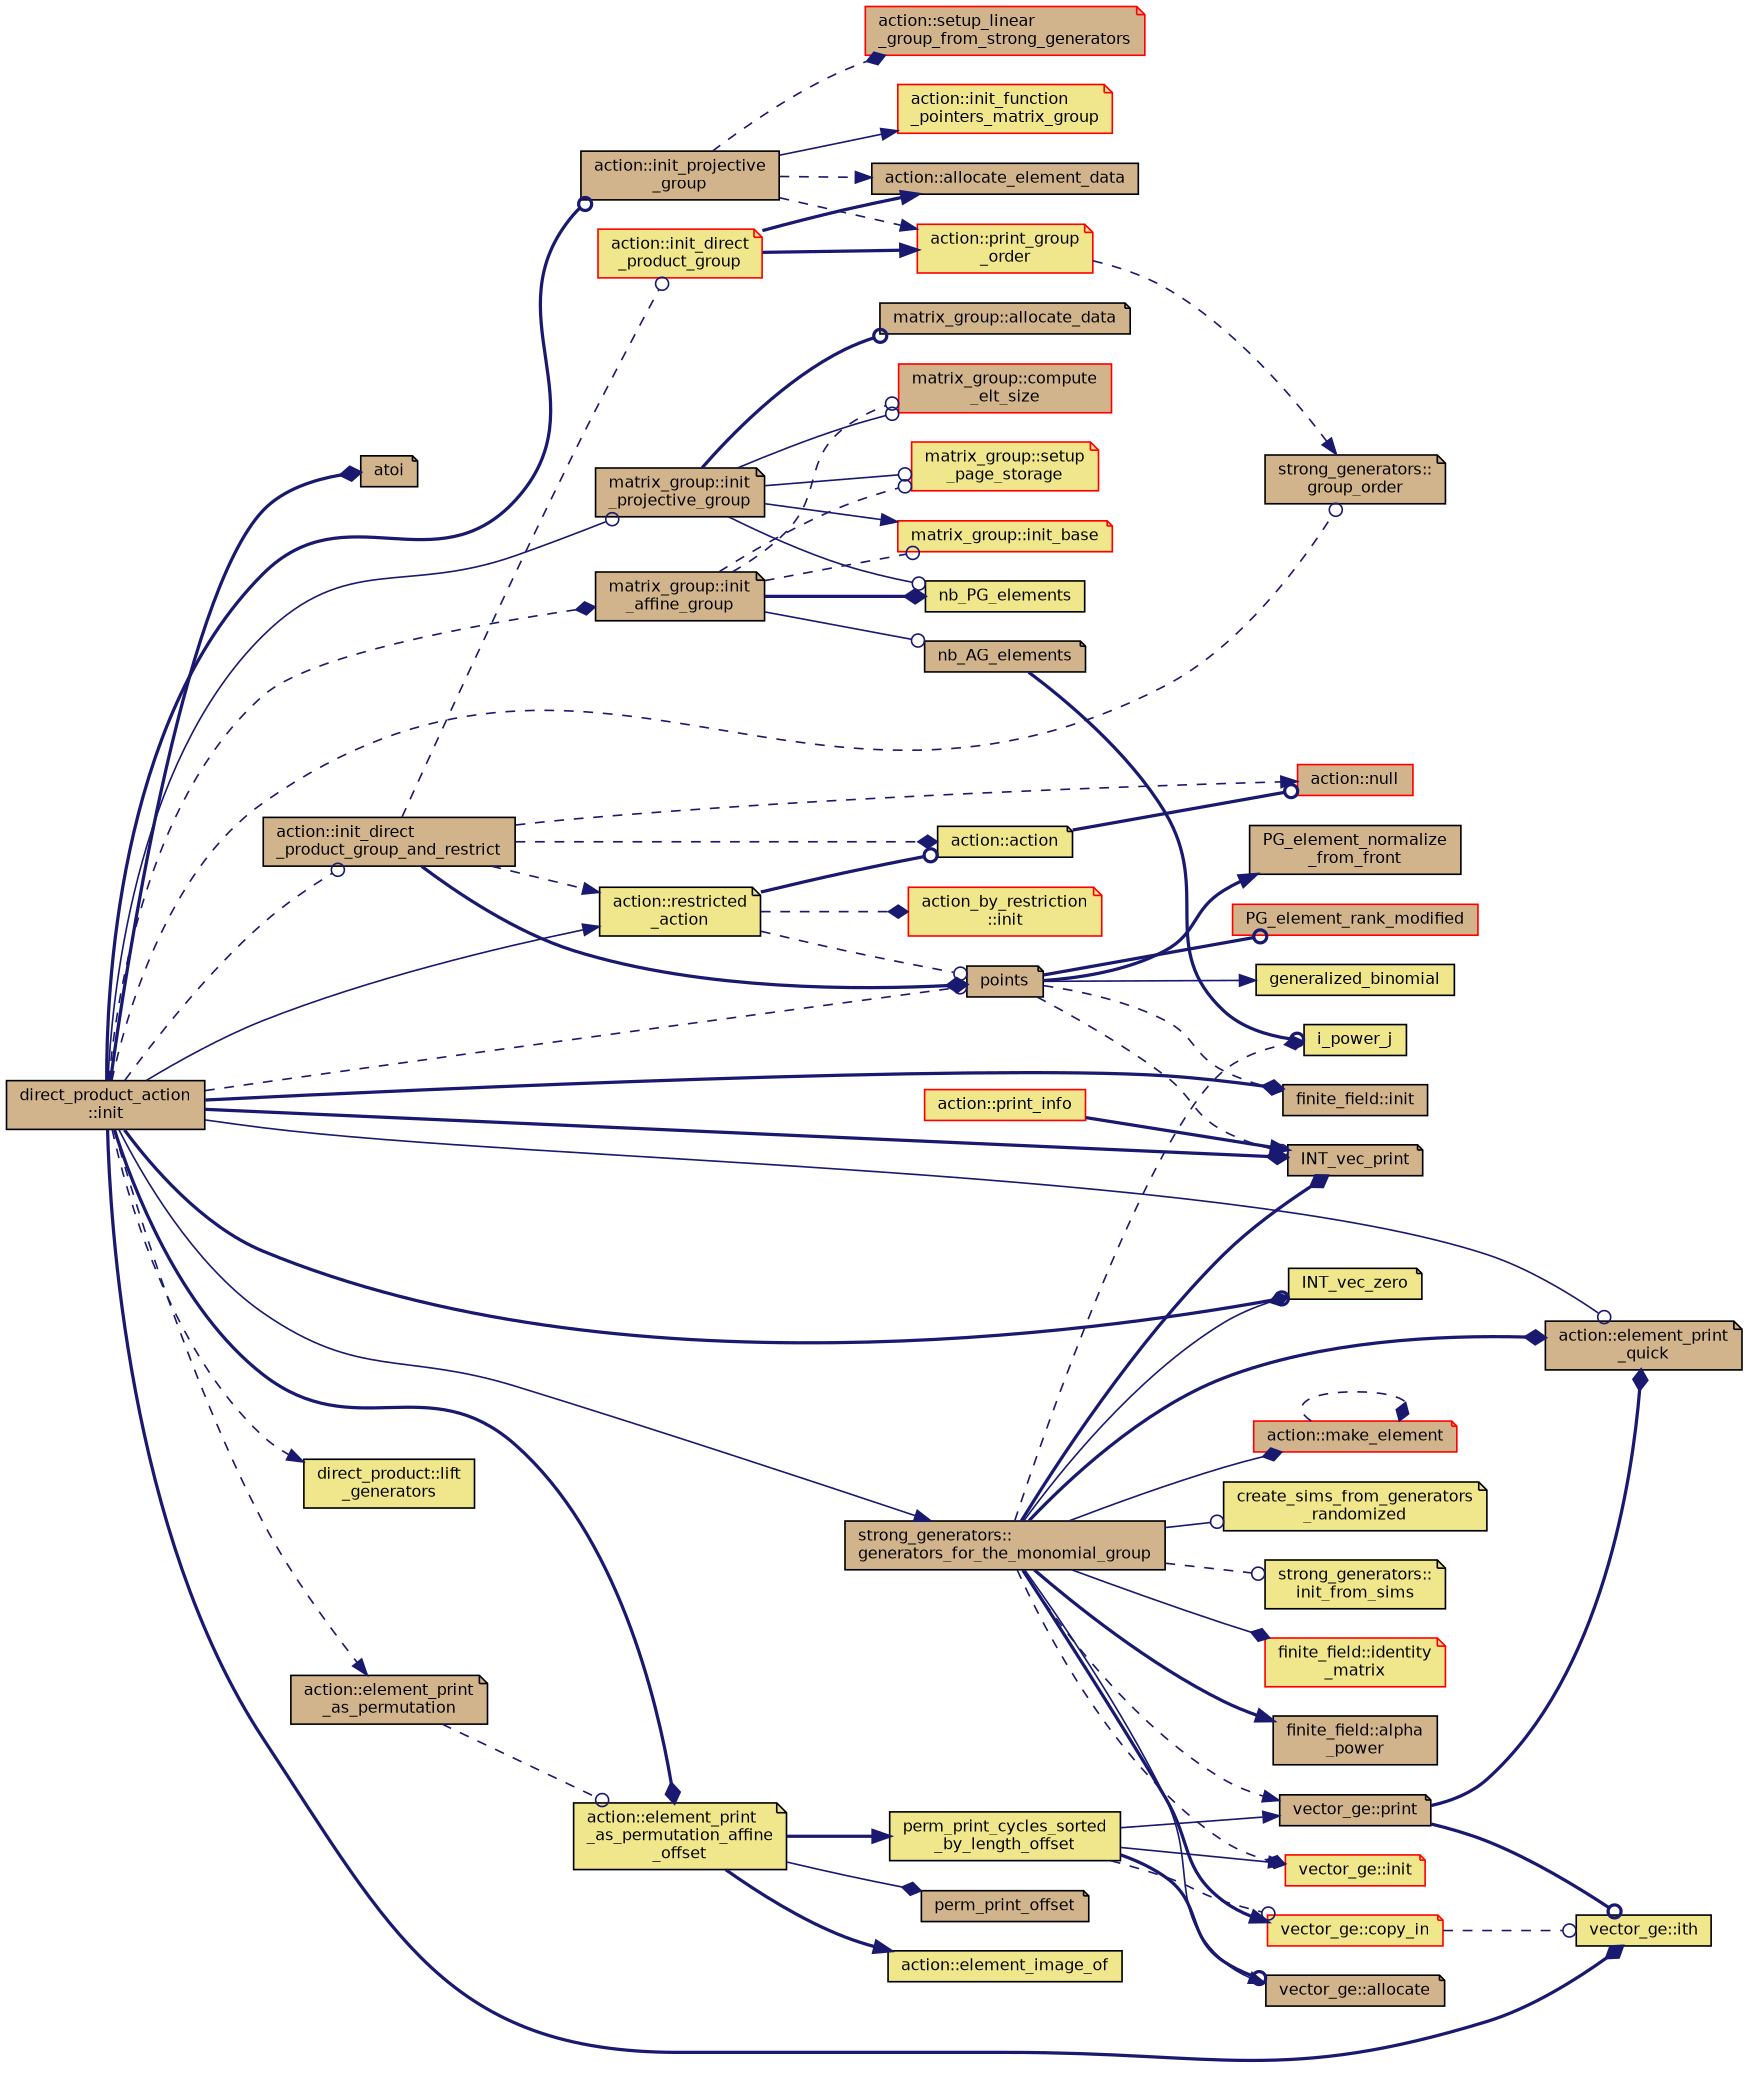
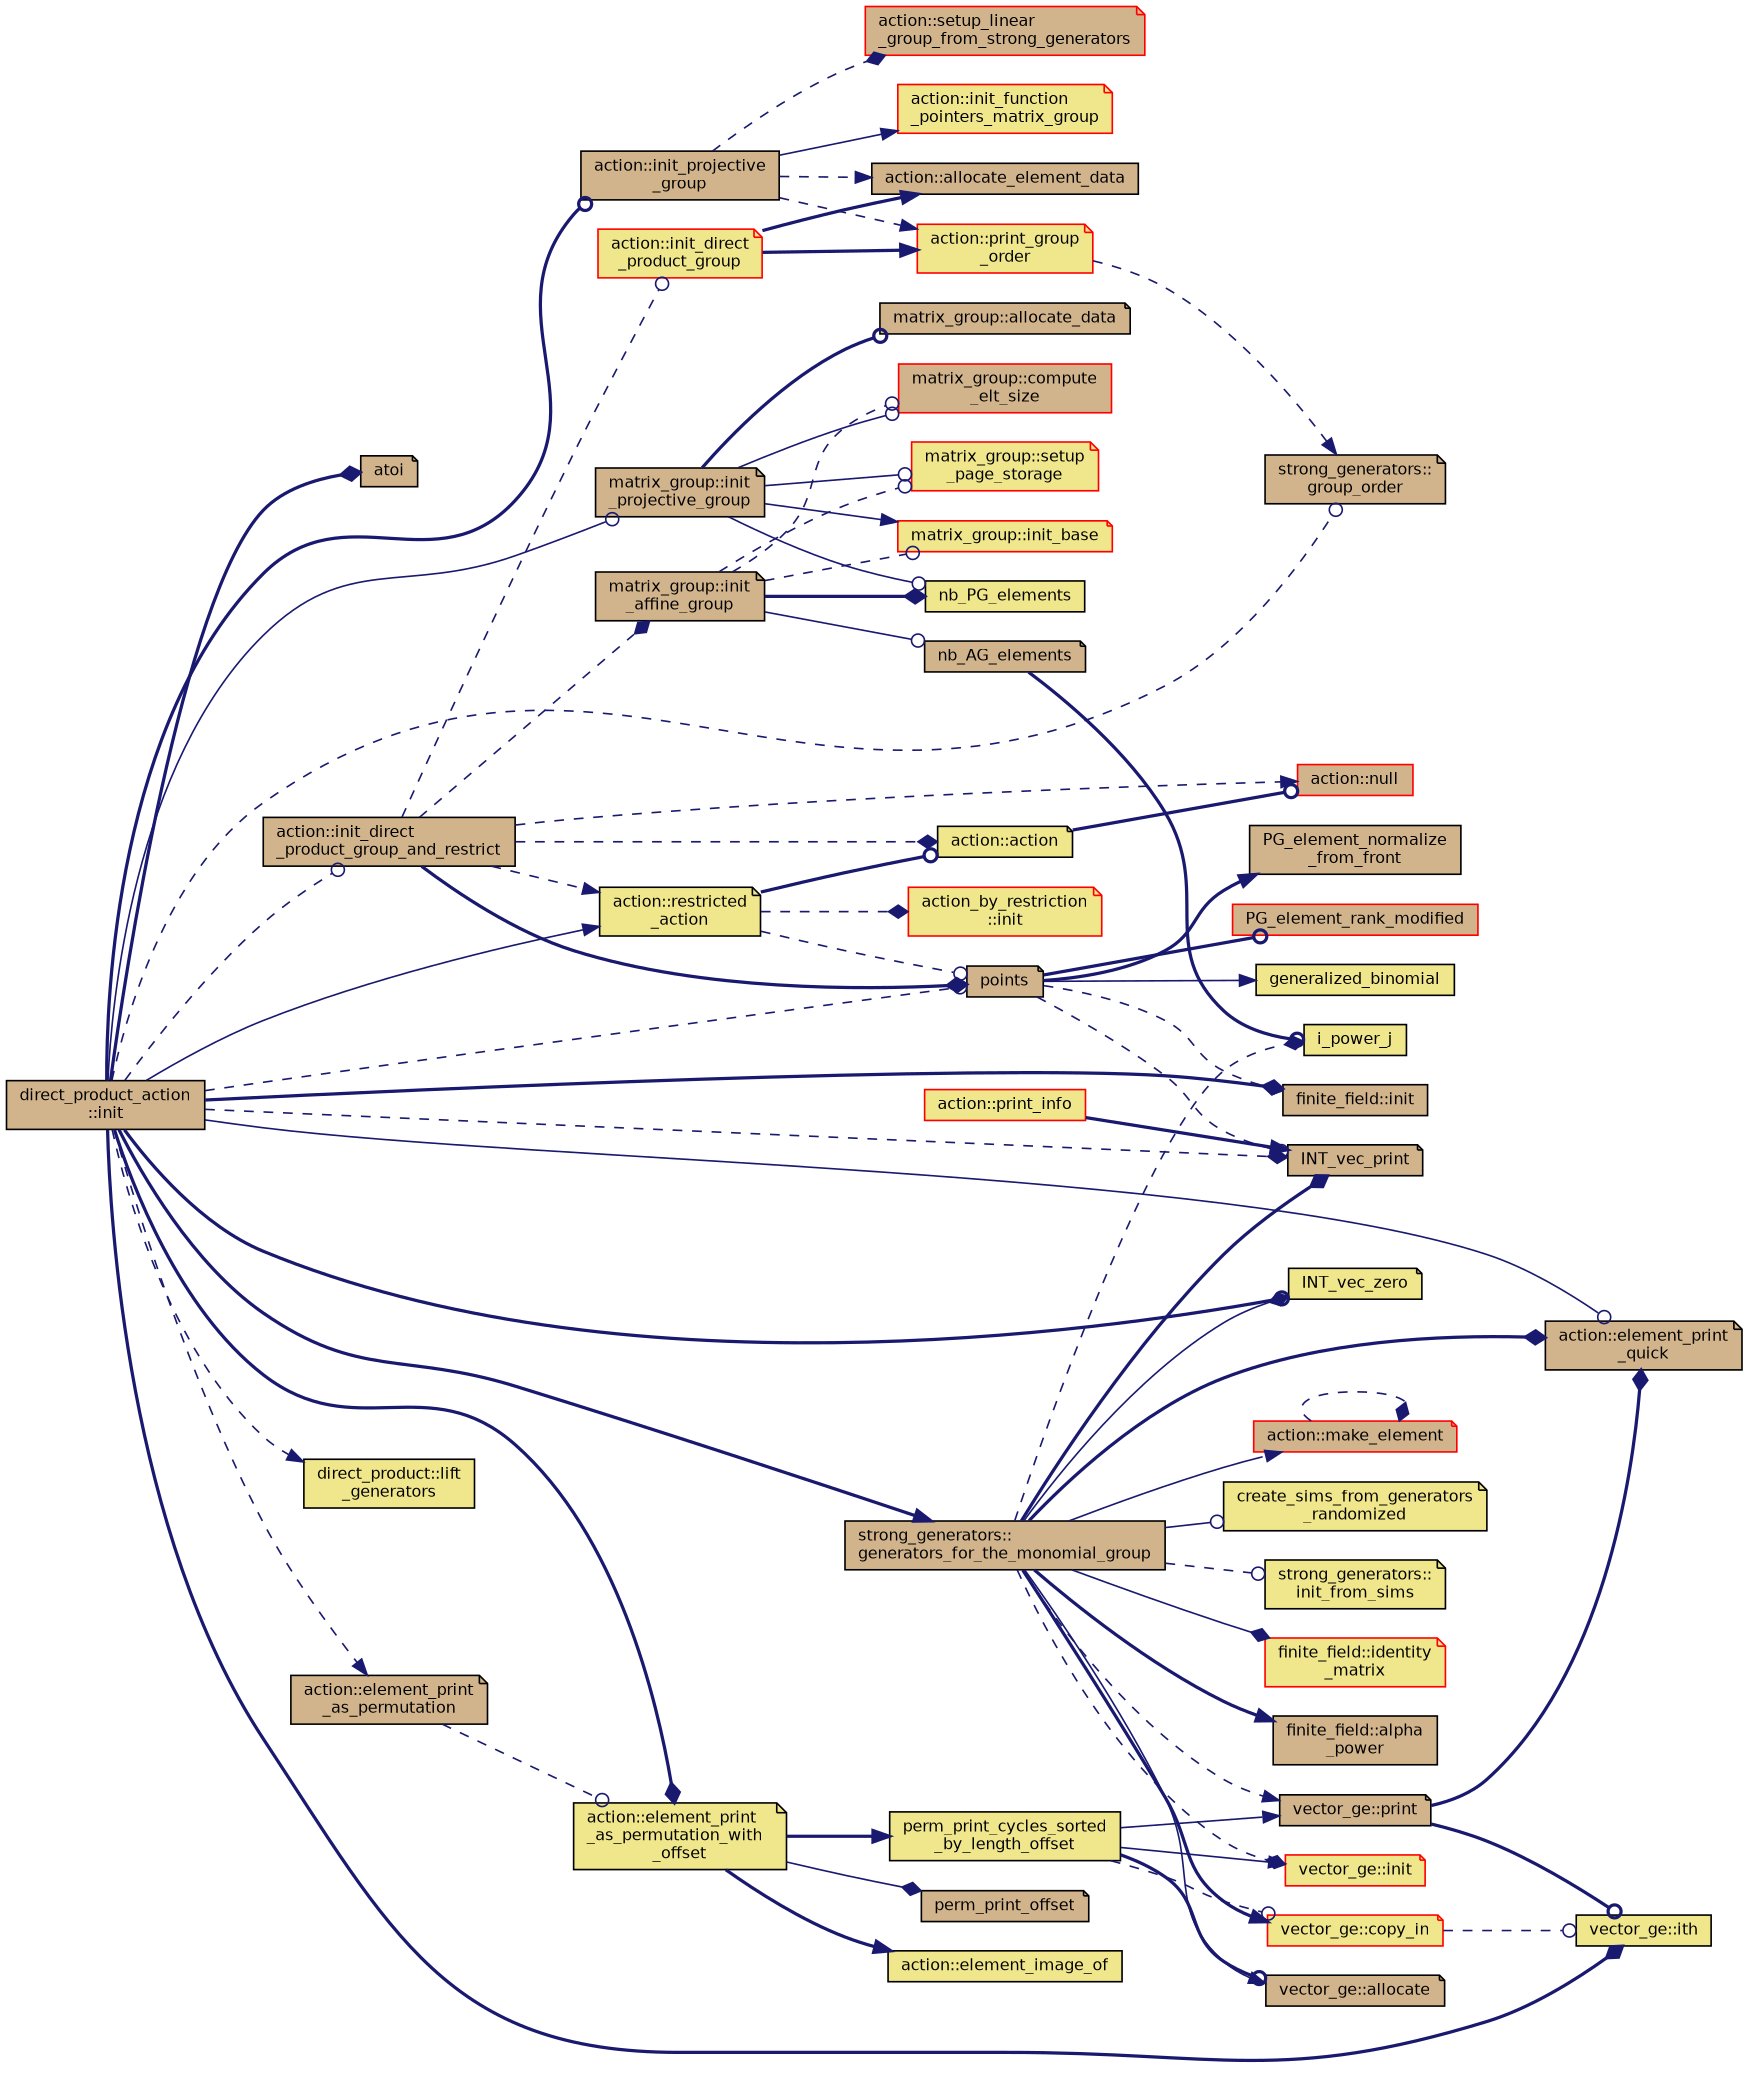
edge "direct_product_action ::init" -> "matrix_group::init _affine_group": now "action::init_direct _product_group_and_restrict" -> "matrix_group::init _affine_group"
edge "direct_product_action ::init" -> "INT_vec_print": style bold -> dashed
edge "direct_product_action ::init" -> "strong_generators:: generators_for_the_monomial_group": style solid -> bold
edge "strong_generators:: generators_for_the_monomial_group" -> "action::make_element": arrowhead diamond -> normal
node "action::element_print _as_permutation_affine _offset": label "action::element_print _as_permutation_affine _offset" -> "action::element_print _as_permutation_with _offset"
